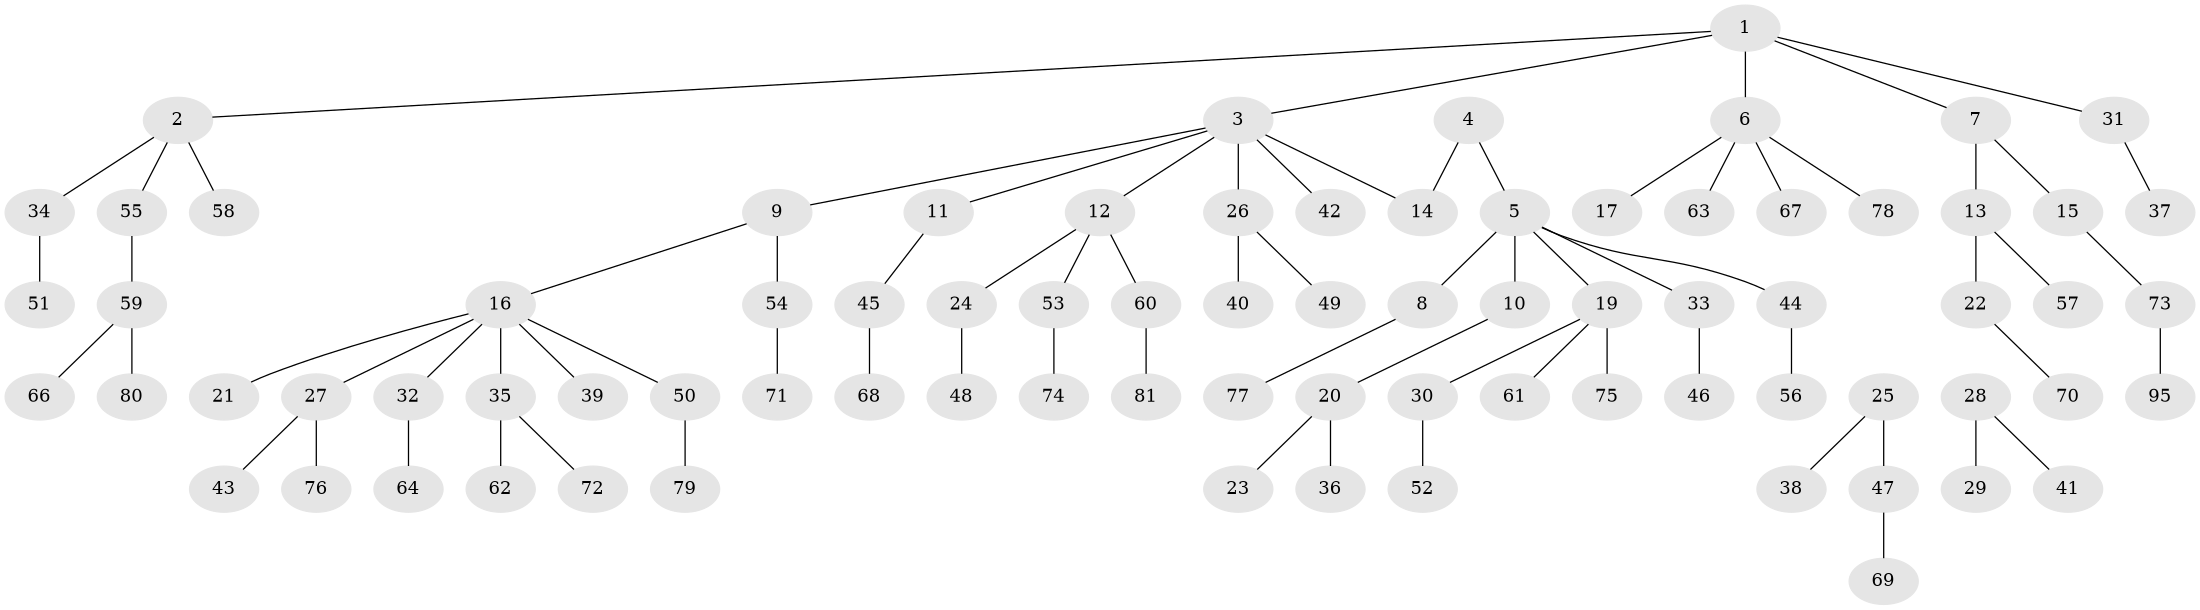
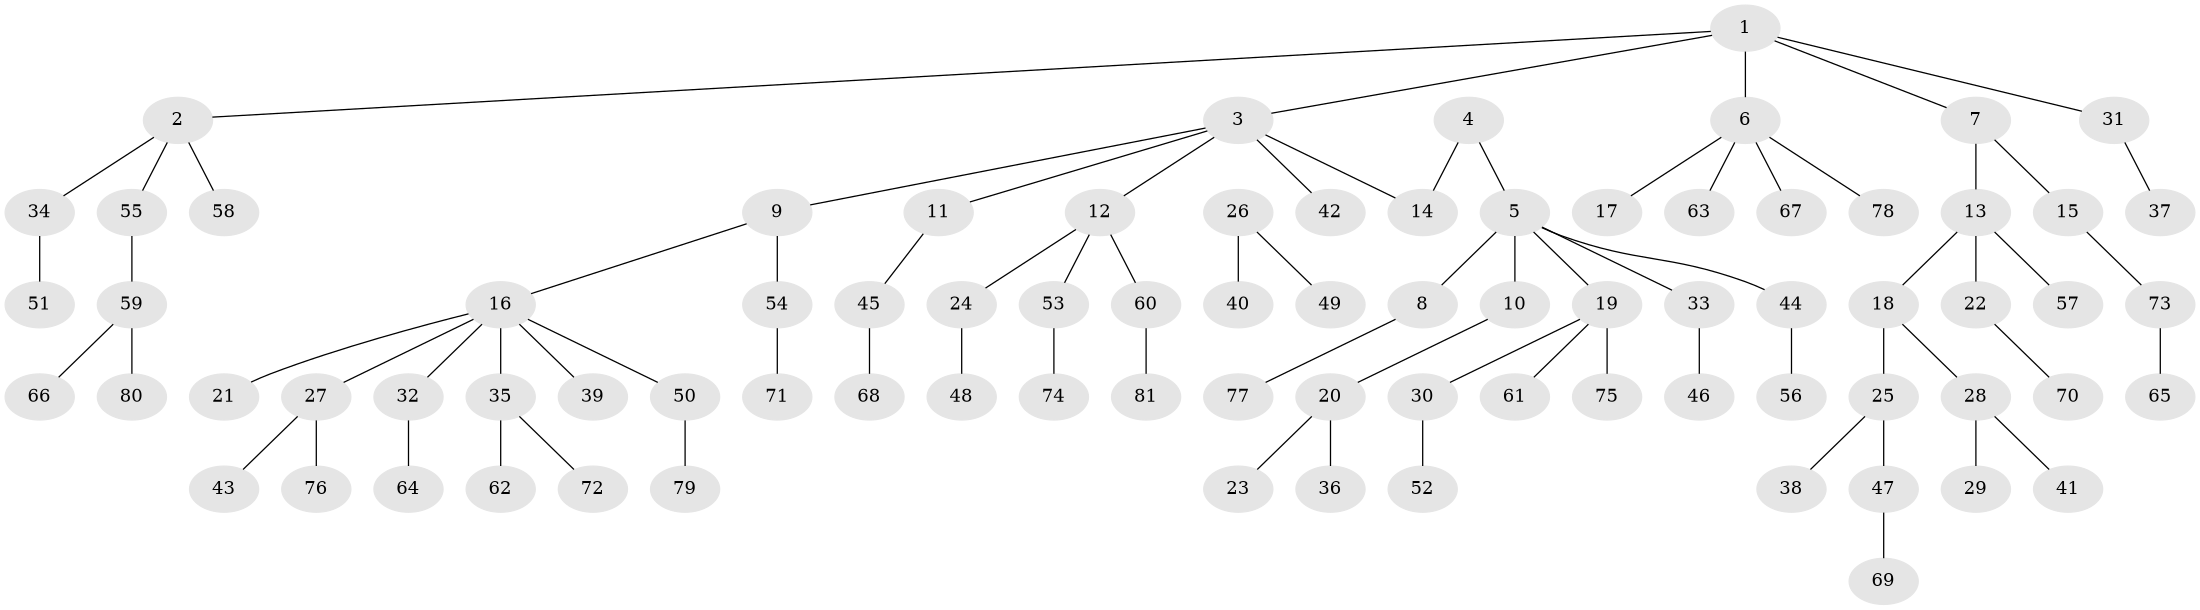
edge "3" -- "26": removed
node "18": added
node "95": label "95" -> "65"
